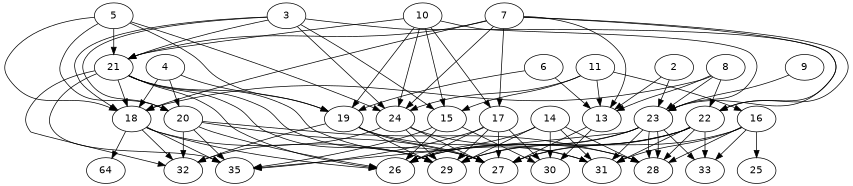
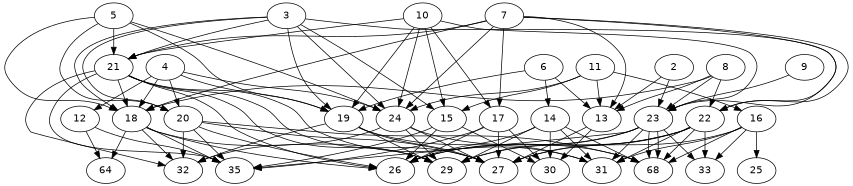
edge "3" -> "19": added
edge "4" -> "24": added
edge "6" -> "14": added
node "12": added
edge "17" -> "29": removed
node "28": label "28" -> "68"
